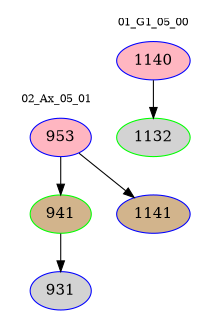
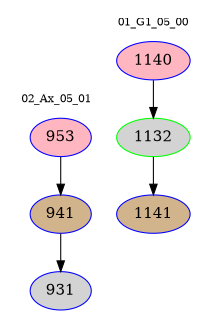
edge "953" -> "1141": now "1132" -> "1141"
node "941": color green -> blue
